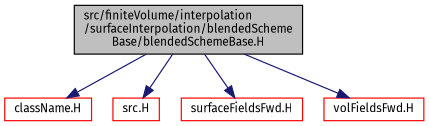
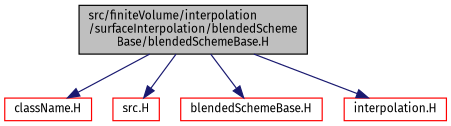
node "surfaceFieldsFwd.H": label "surfaceFieldsFwd.H" -> "blendedSchemeBase.H"
node "volFieldsFwd.H": label "volFieldsFwd.H" -> "interpolation.H"
